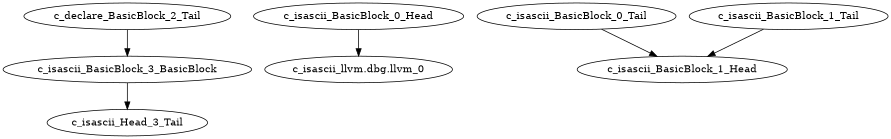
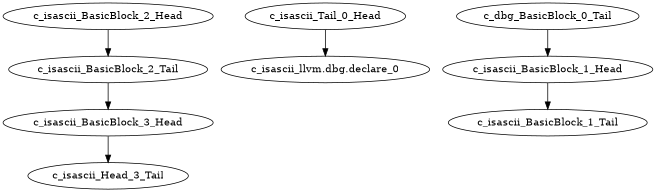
node "c_isascii_BasicBlock_2_Head": added
node "c_declare_BasicBlock_2_Tail": label "c_declare_BasicBlock_2_Tail" -> "c_isascii_BasicBlock_2_Tail"
node "c_isascii_BasicBlock_0_Head": label "c_isascii_BasicBlock_0_Head" -> "c_isascii_Tail_0_Head"
node "c_isascii_BasicBlock_0_Tail": label "c_isascii_BasicBlock_0_Tail" -> "c_dbg_BasicBlock_0_Tail"
edge "c_isascii_BasicBlock_1_Tail" -> "c_isascii_BasicBlock_1_Head": reversed
node "c_isascii_BasicBlock_3_BasicBlock": label "c_isascii_BasicBlock_3_BasicBlock" -> "c_isascii_BasicBlock_3_Head"
node "c_isascii_llvm.dbg.llvm_0": label "c_isascii_llvm.dbg.llvm_0" -> "c_isascii_llvm.dbg.declare_0"
